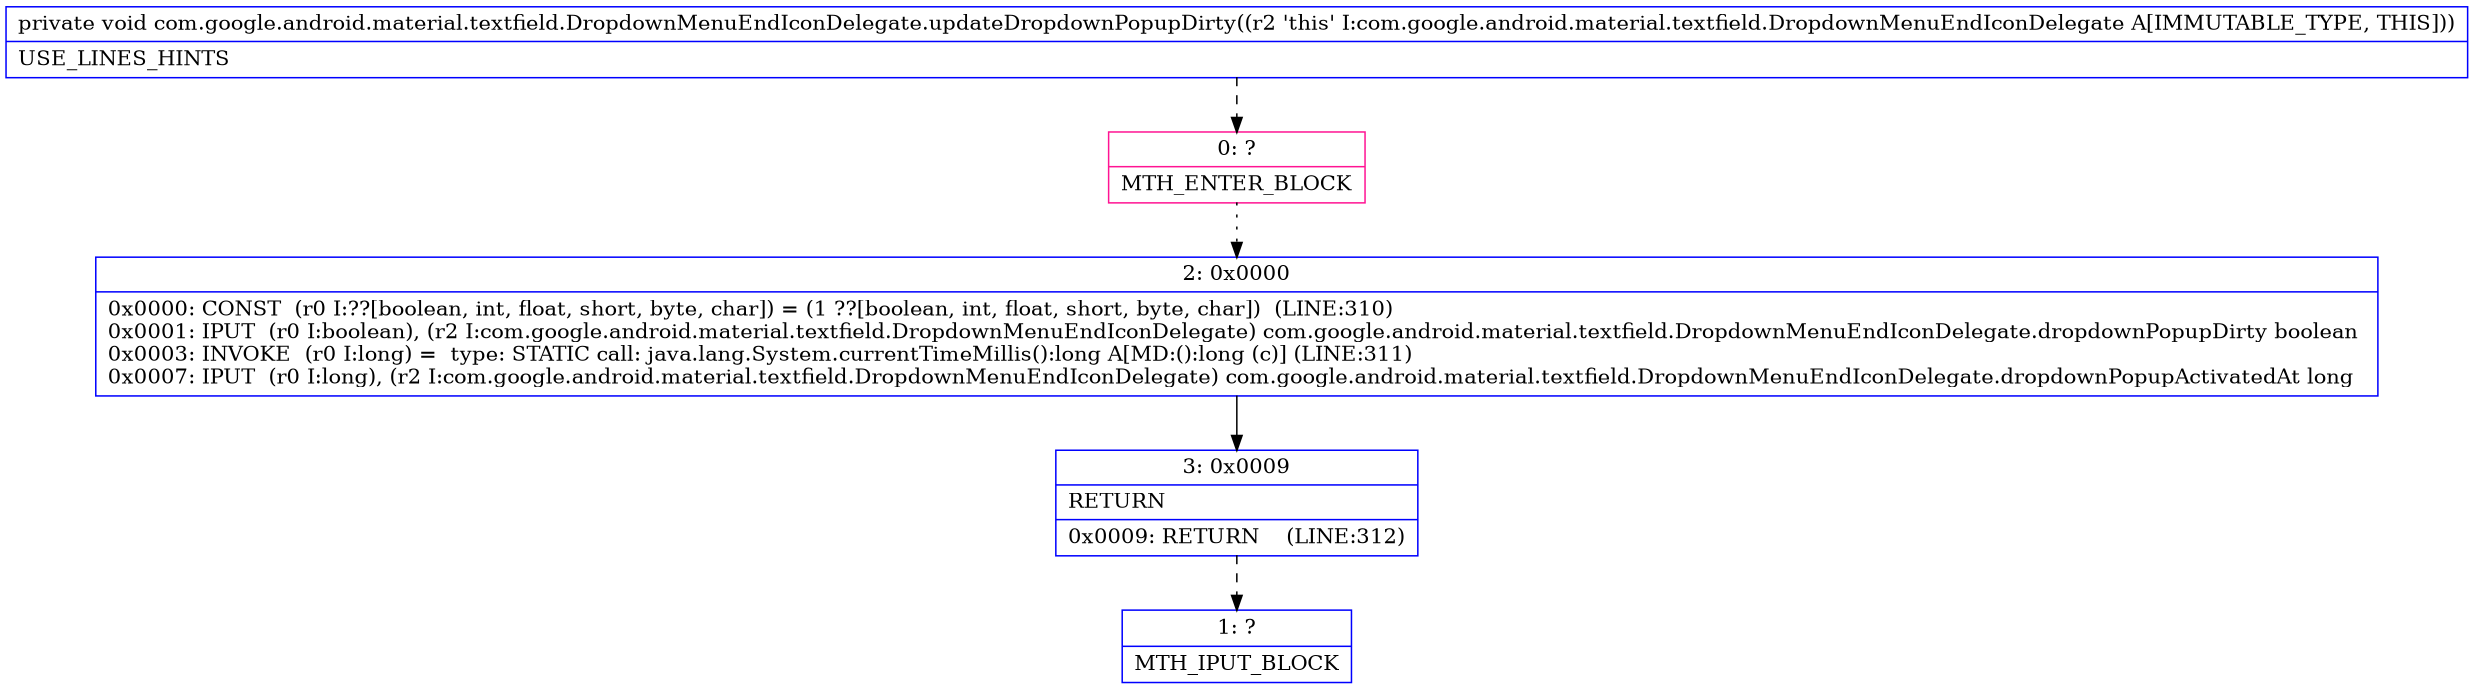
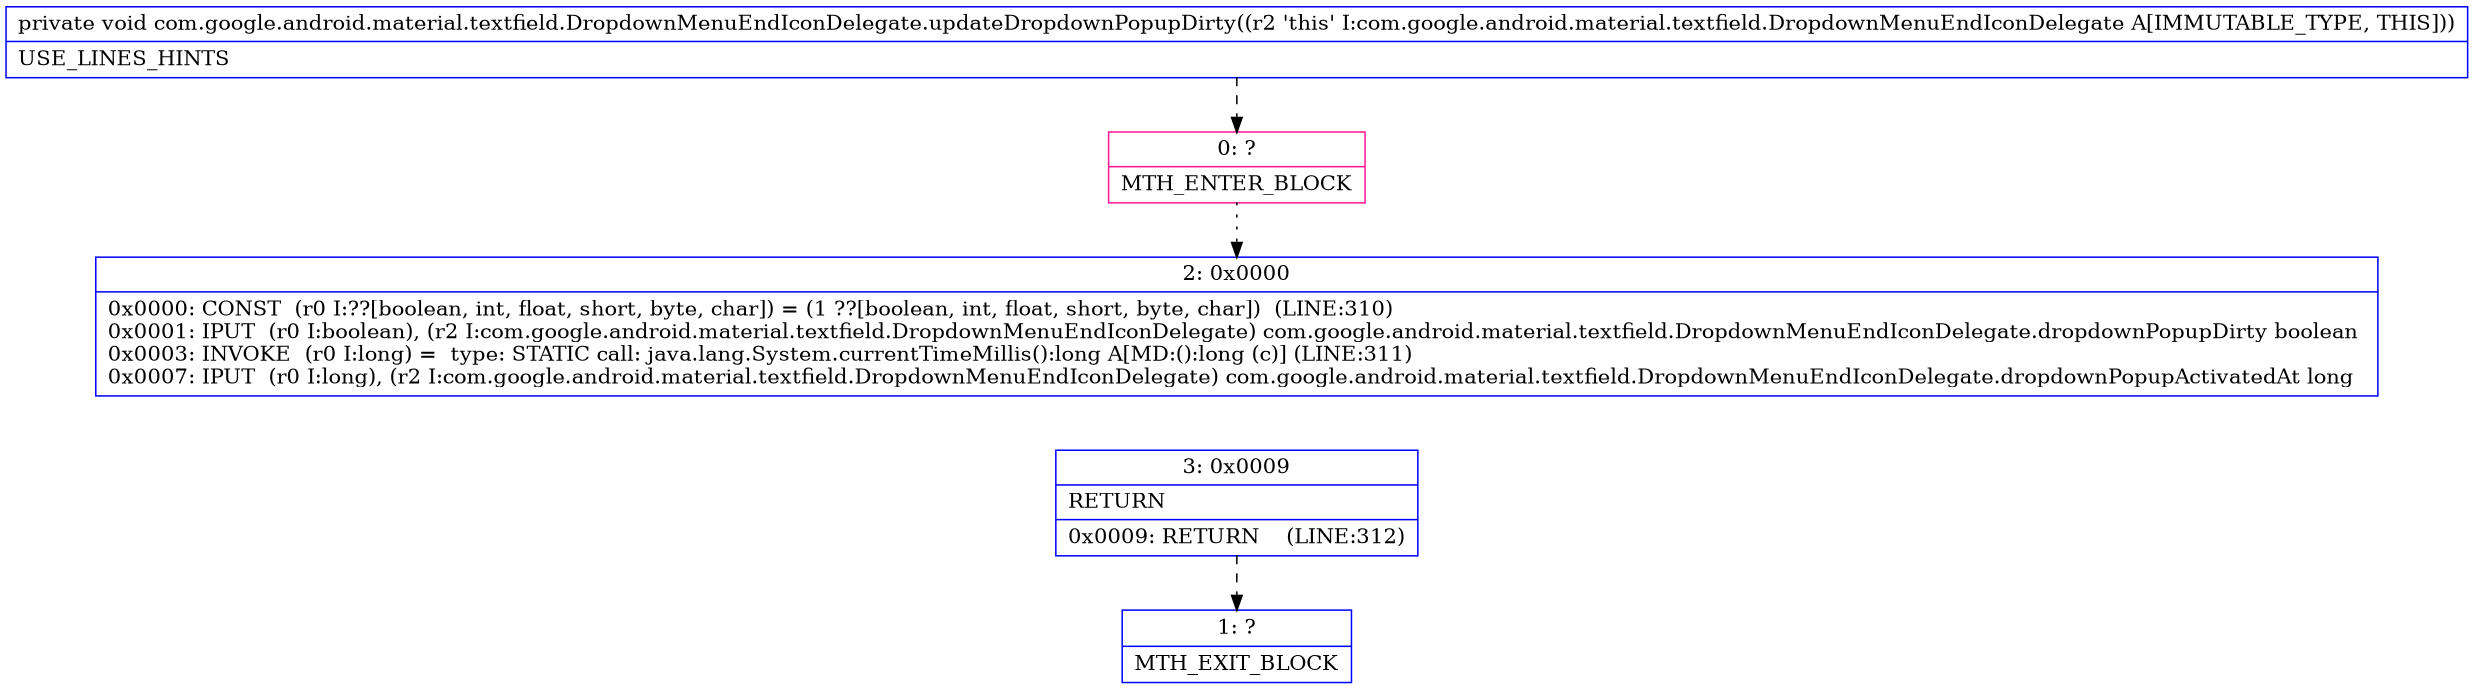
edge "2: 0x0000" -> "3: 0x0009": removed
node "1: ?": text "MTH_IPUT_BLOCK" -> "MTH_EXIT_BLOCK"
